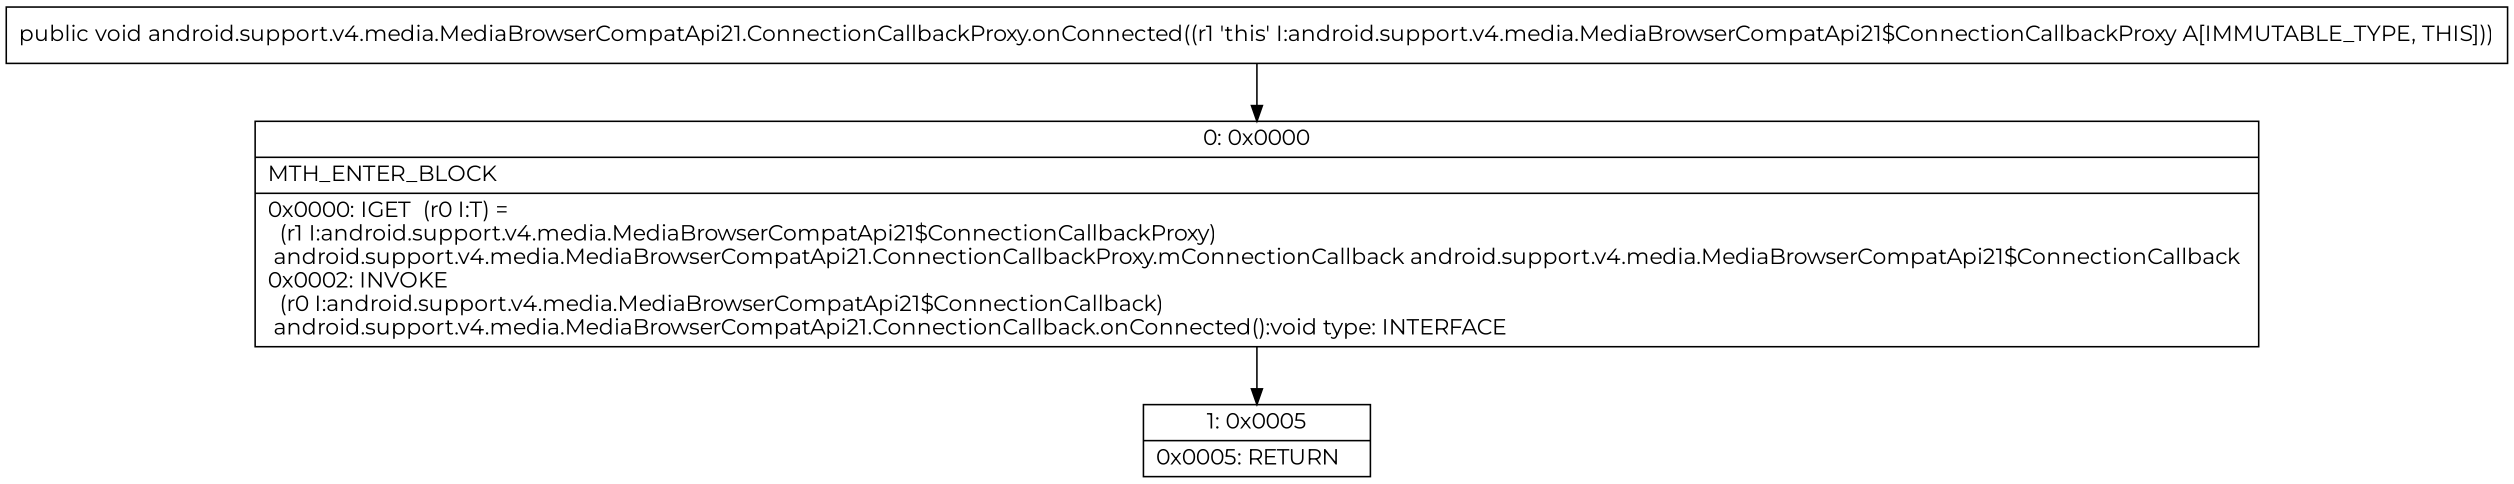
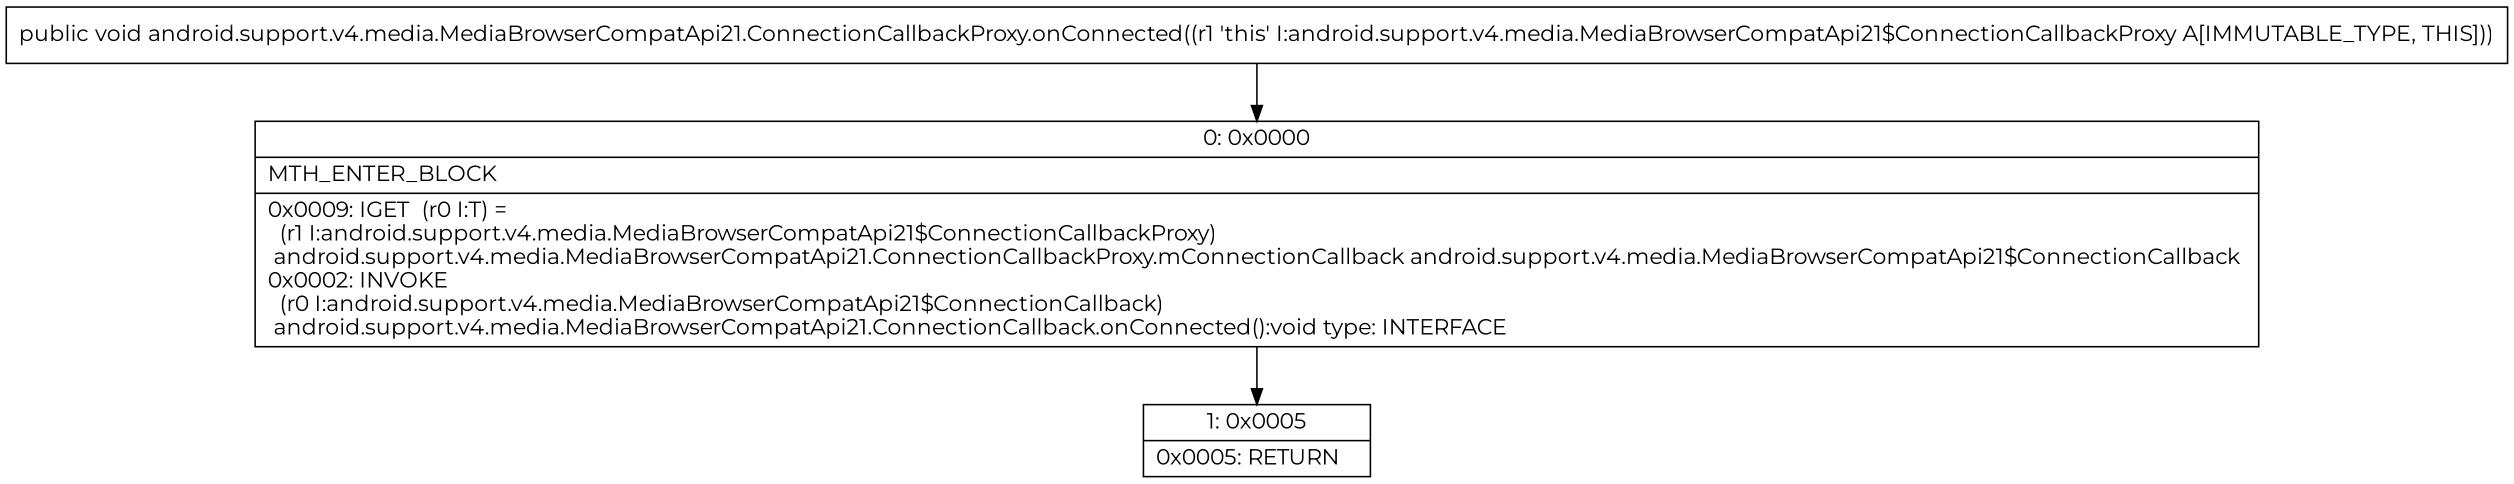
node "0: 0x0000": text "0x0000: IGET  (r0 I:T) =" -> "0x0009: IGET  (r0 I:T) ="
